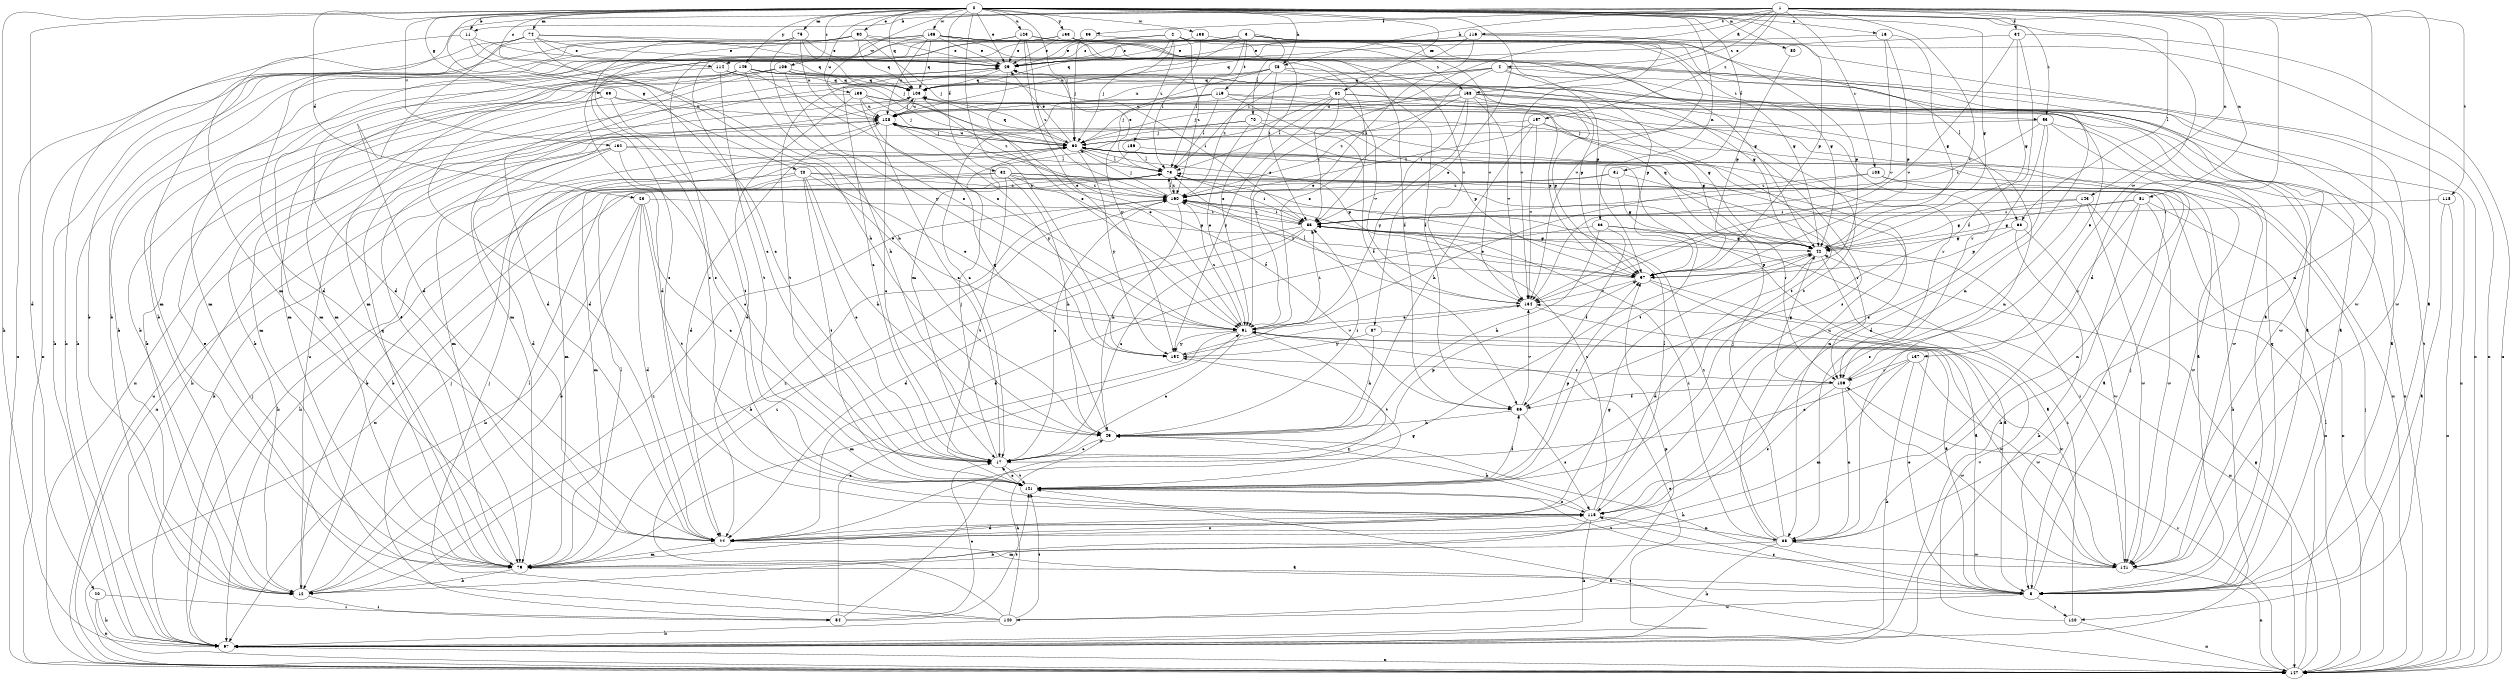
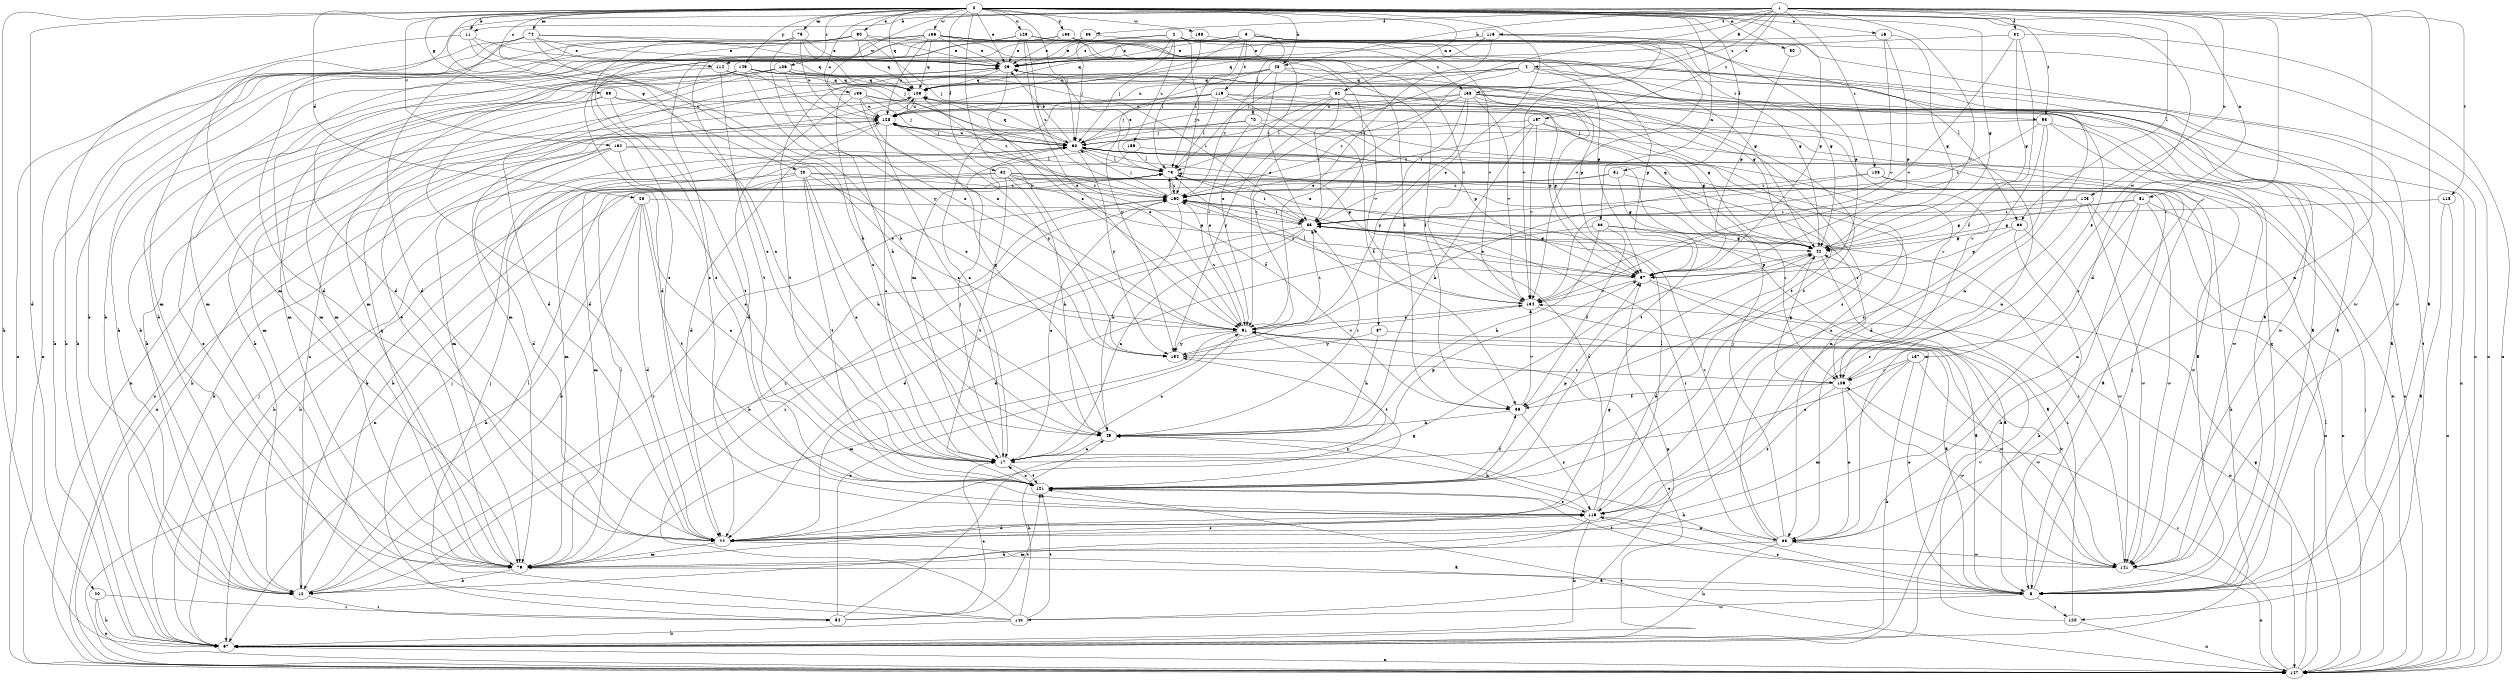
edge "115" -> "160": label "z" -> "f"
